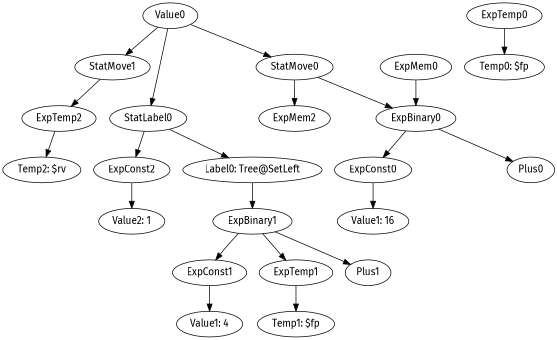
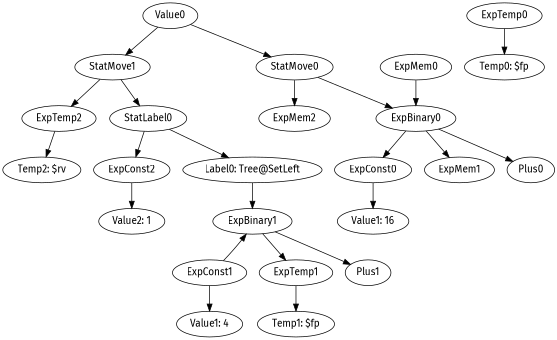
edge "Value0" -> "StatLabel0": now "StatMove1" -> "StatLabel0"
node "ExpMem1": added
edge "ExpBinary1" -> "ExpConst1": reversed
